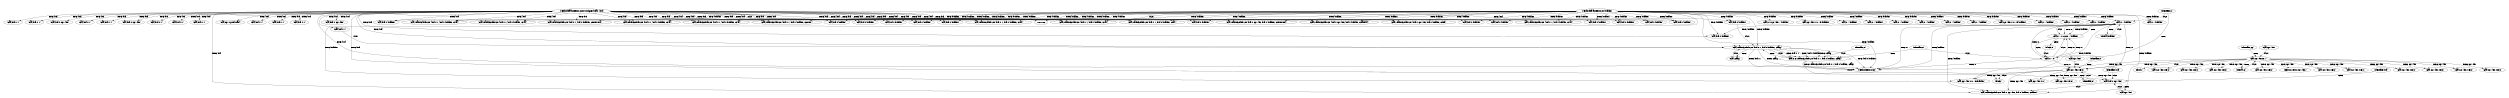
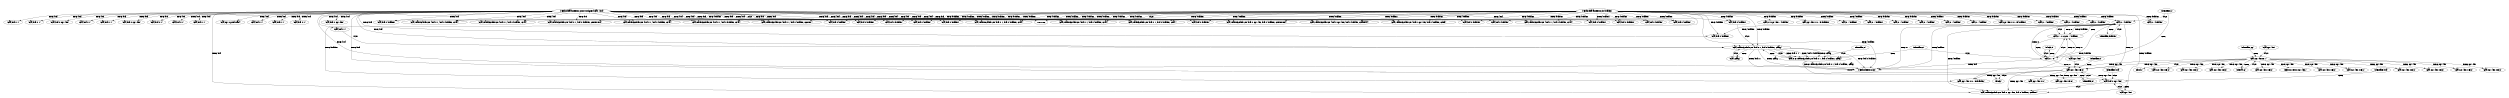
edge "(MethodParameterIn,int buf_len)" -> "(Call,read_u64_leb128 (buf + 1, buf + buf_len, &val))": added, label "DDG: buf_len"
node "(Literal,buf_len)": label "(Literal,buf_len)" -> "(Identifier,buf_len)"
edge "(Call,n > 0 && n < buf_len)" -> "(Block,0)": now "(Call,n > 0)" -> "(Block,0)"
edge "(Call,n > 0)" -> "(MethodReturn,int)": label "DDG: n" -> "DDG: buf"
